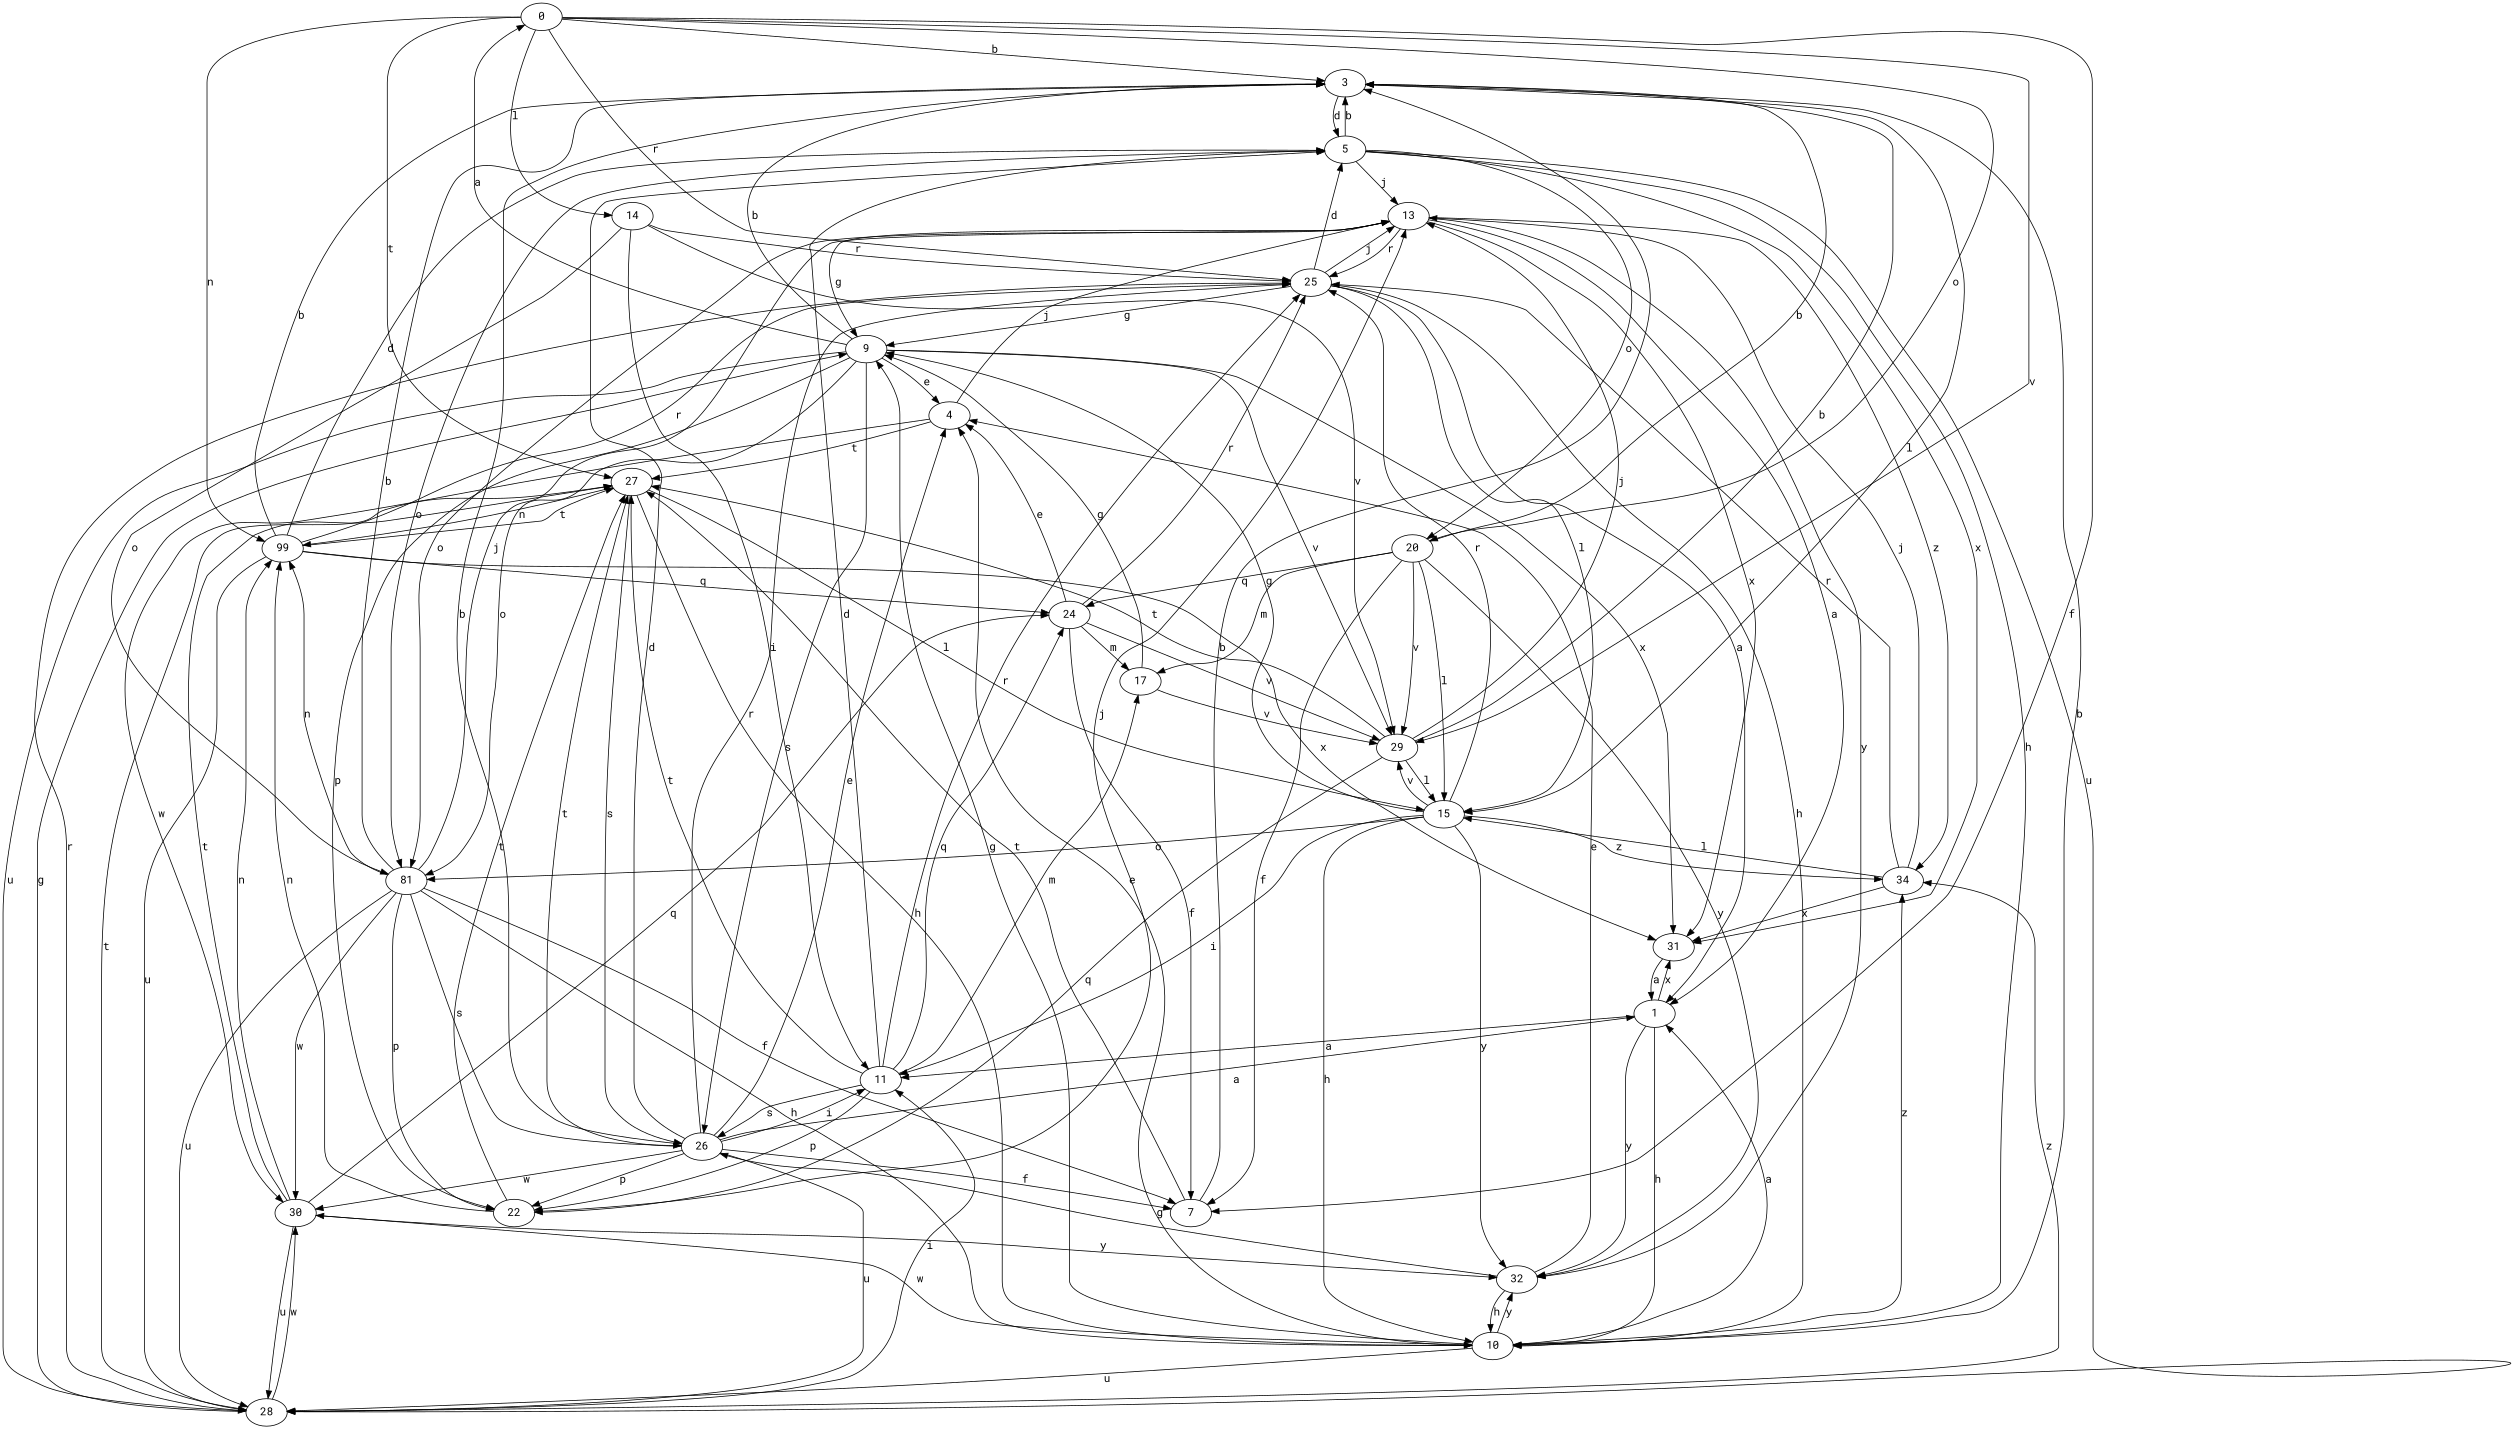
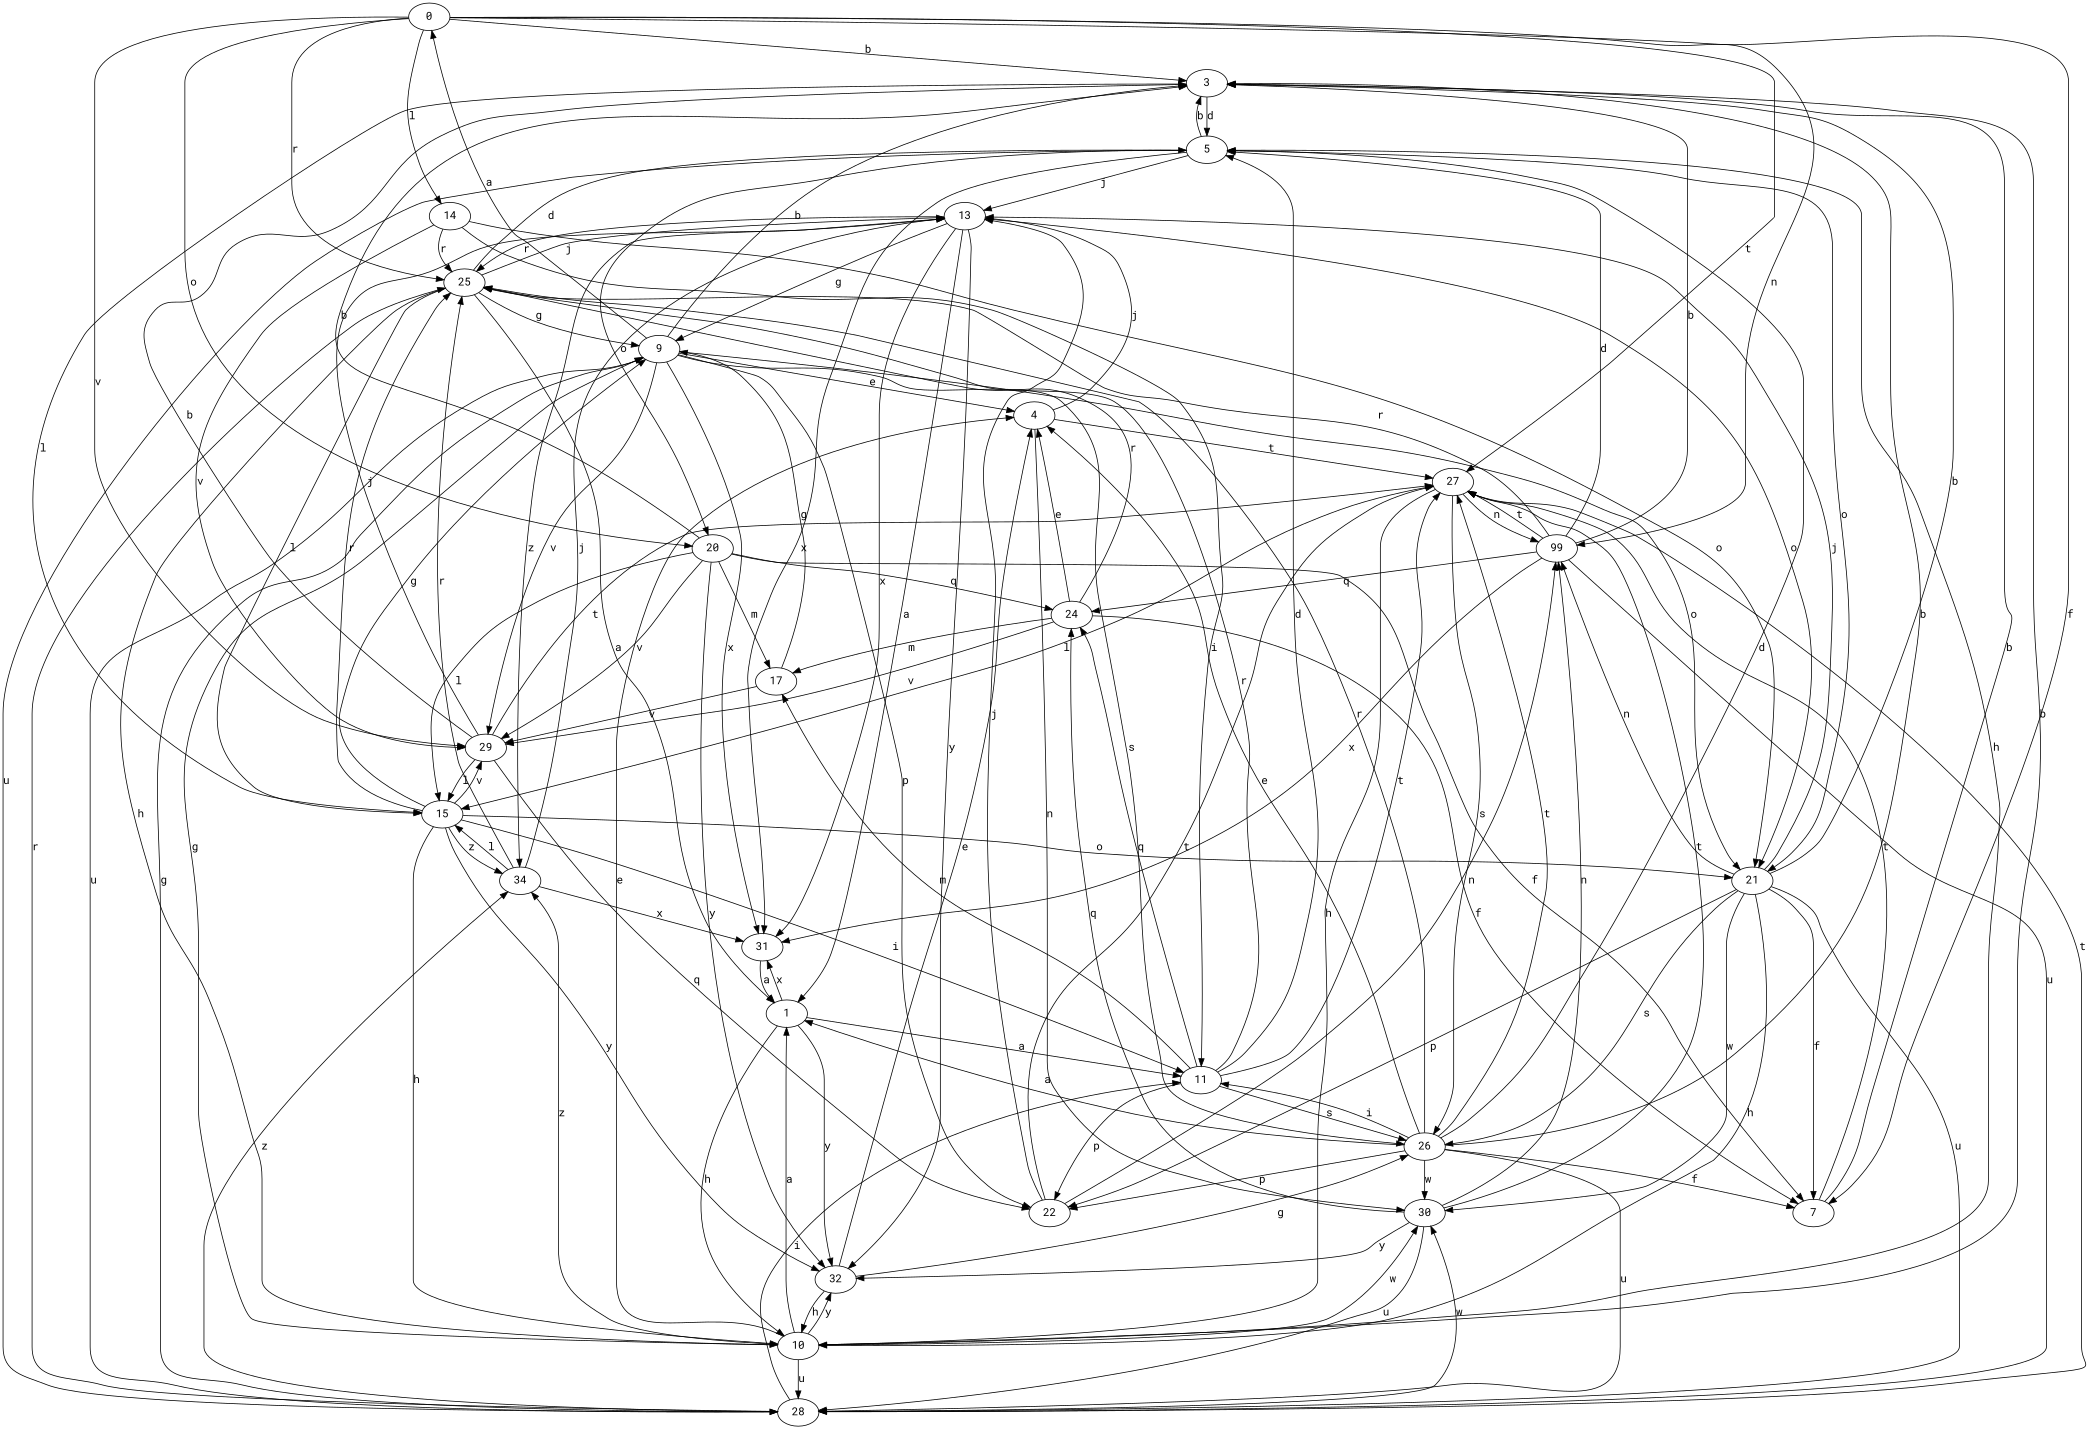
edge "5" -> "10": reversed
edge "4" -> "30": label "w" -> "n"
node "81": label "81" -> "21"
